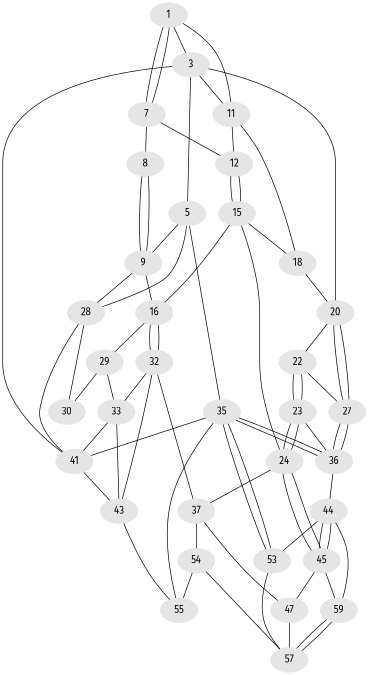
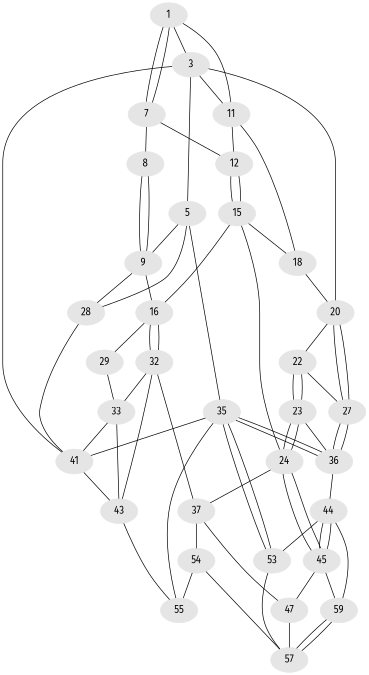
node "30": removed
